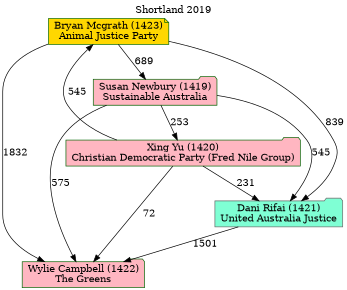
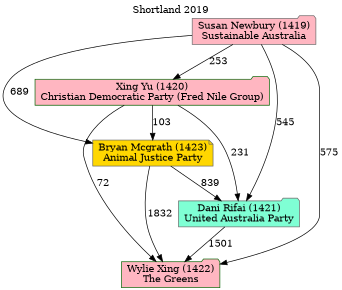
node "Bryan Mcgrath (1423) Animal Justice Party": color darkgreen -> gray40
edge "Bryan Mcgrath (1423) Animal Justice Party" -> "Susan Newbury (1419) Sustainable Australia": reversed
edge "Xing Yu (1420) Christian Democratic Party (Fred Nile Group)" -> "Bryan Mcgrath (1423) Animal Justice Party": label "545" -> "103"
node "Susan Newbury (1419) Sustainable Australia": color darkgreen -> gray40
node "Dani Rifai (1421) United Australia Justice": label "Dani Rifai (1421) United Australia Justice" -> "Dani Rifai (1421) United Australia Party"
node "Wylie Campbell (1422) The Greens": label "Wylie Campbell (1422) The Greens" -> "Wylie Xing (1422) The Greens"
